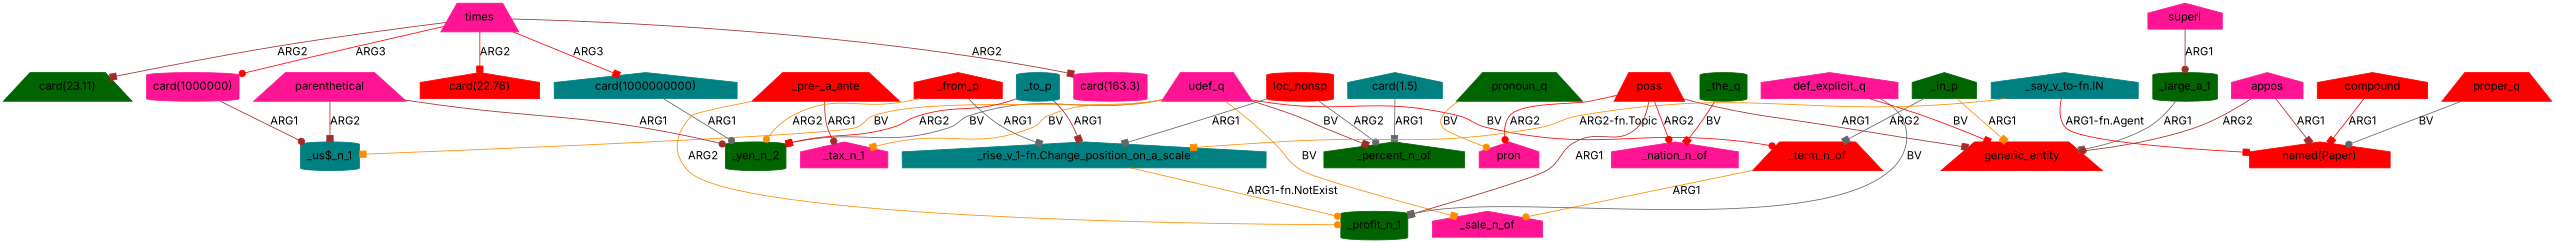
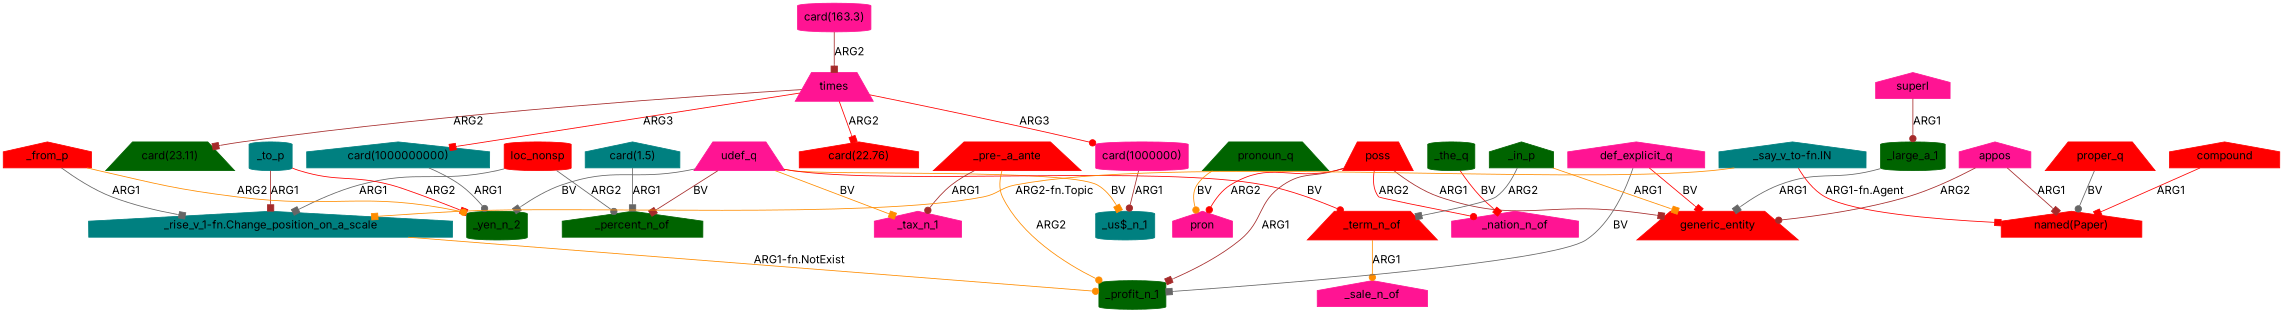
edge "times" -> "card(163.3)": reversed
node "parenthetical": removed
edge "udef_q" -> "_sale_n_of": removed, label "BV"
